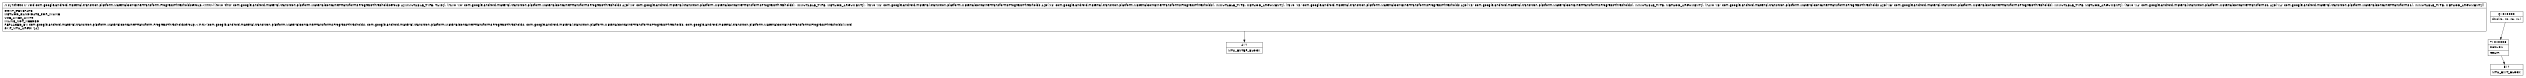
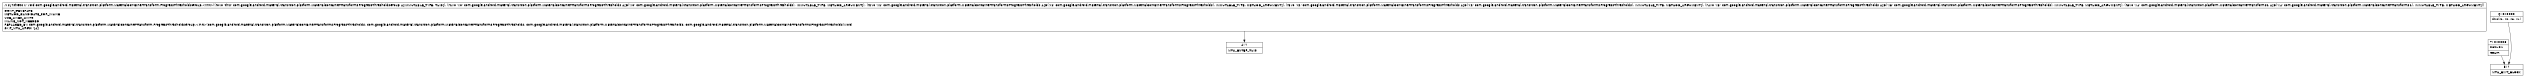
edge "6: 0x0000" -> "7: 0x0003": now "6: 0x0000" -> "5: ?"
node "4: ?": text "MTH_ENTER_BLOCK" -> "MTH_ENTER_THIS"
